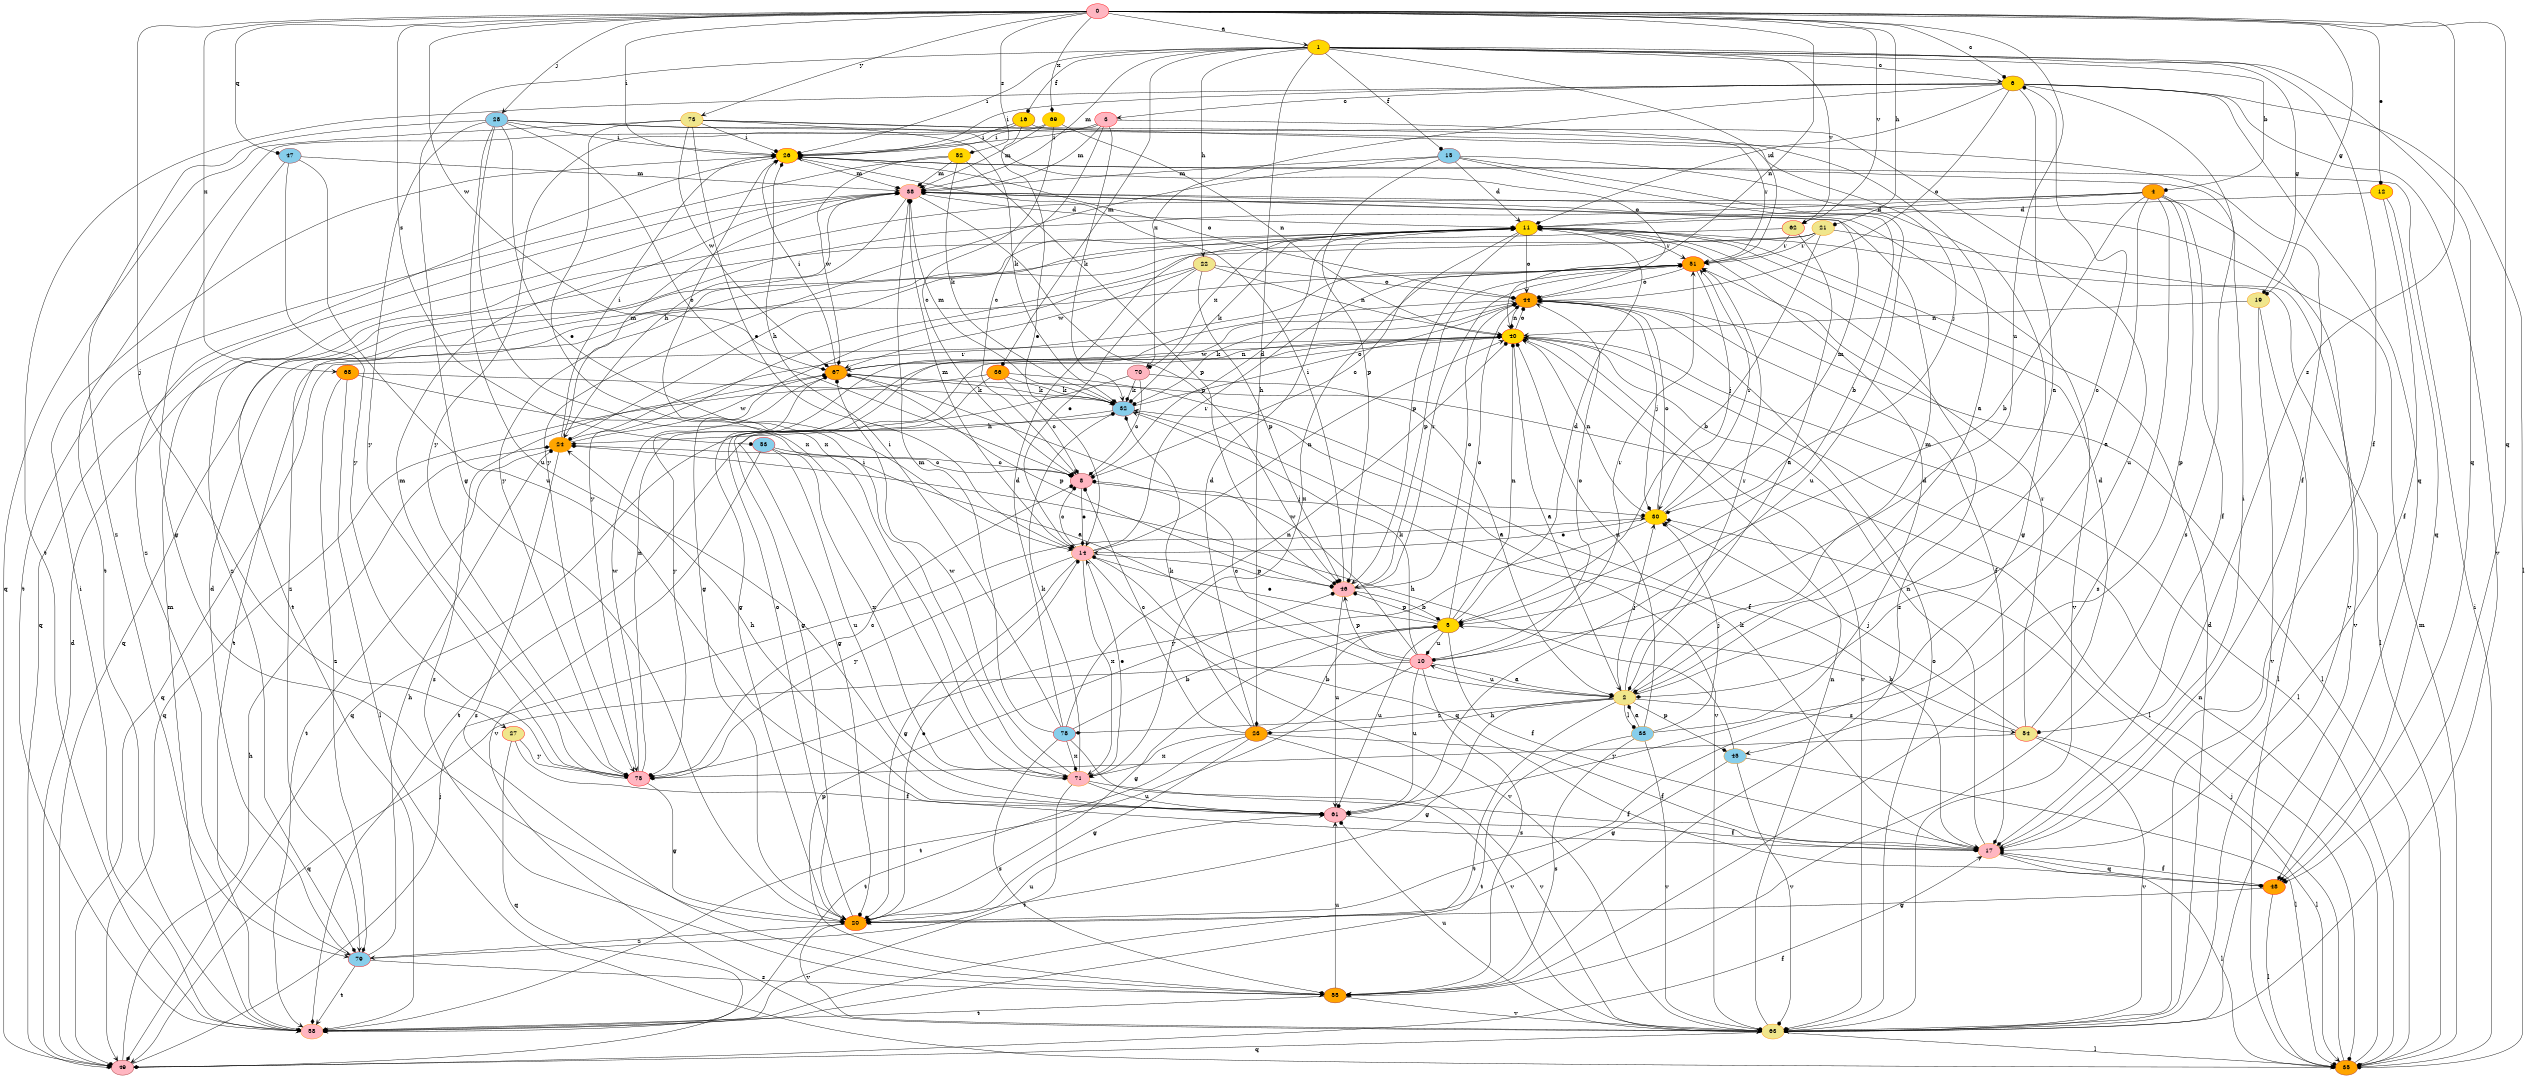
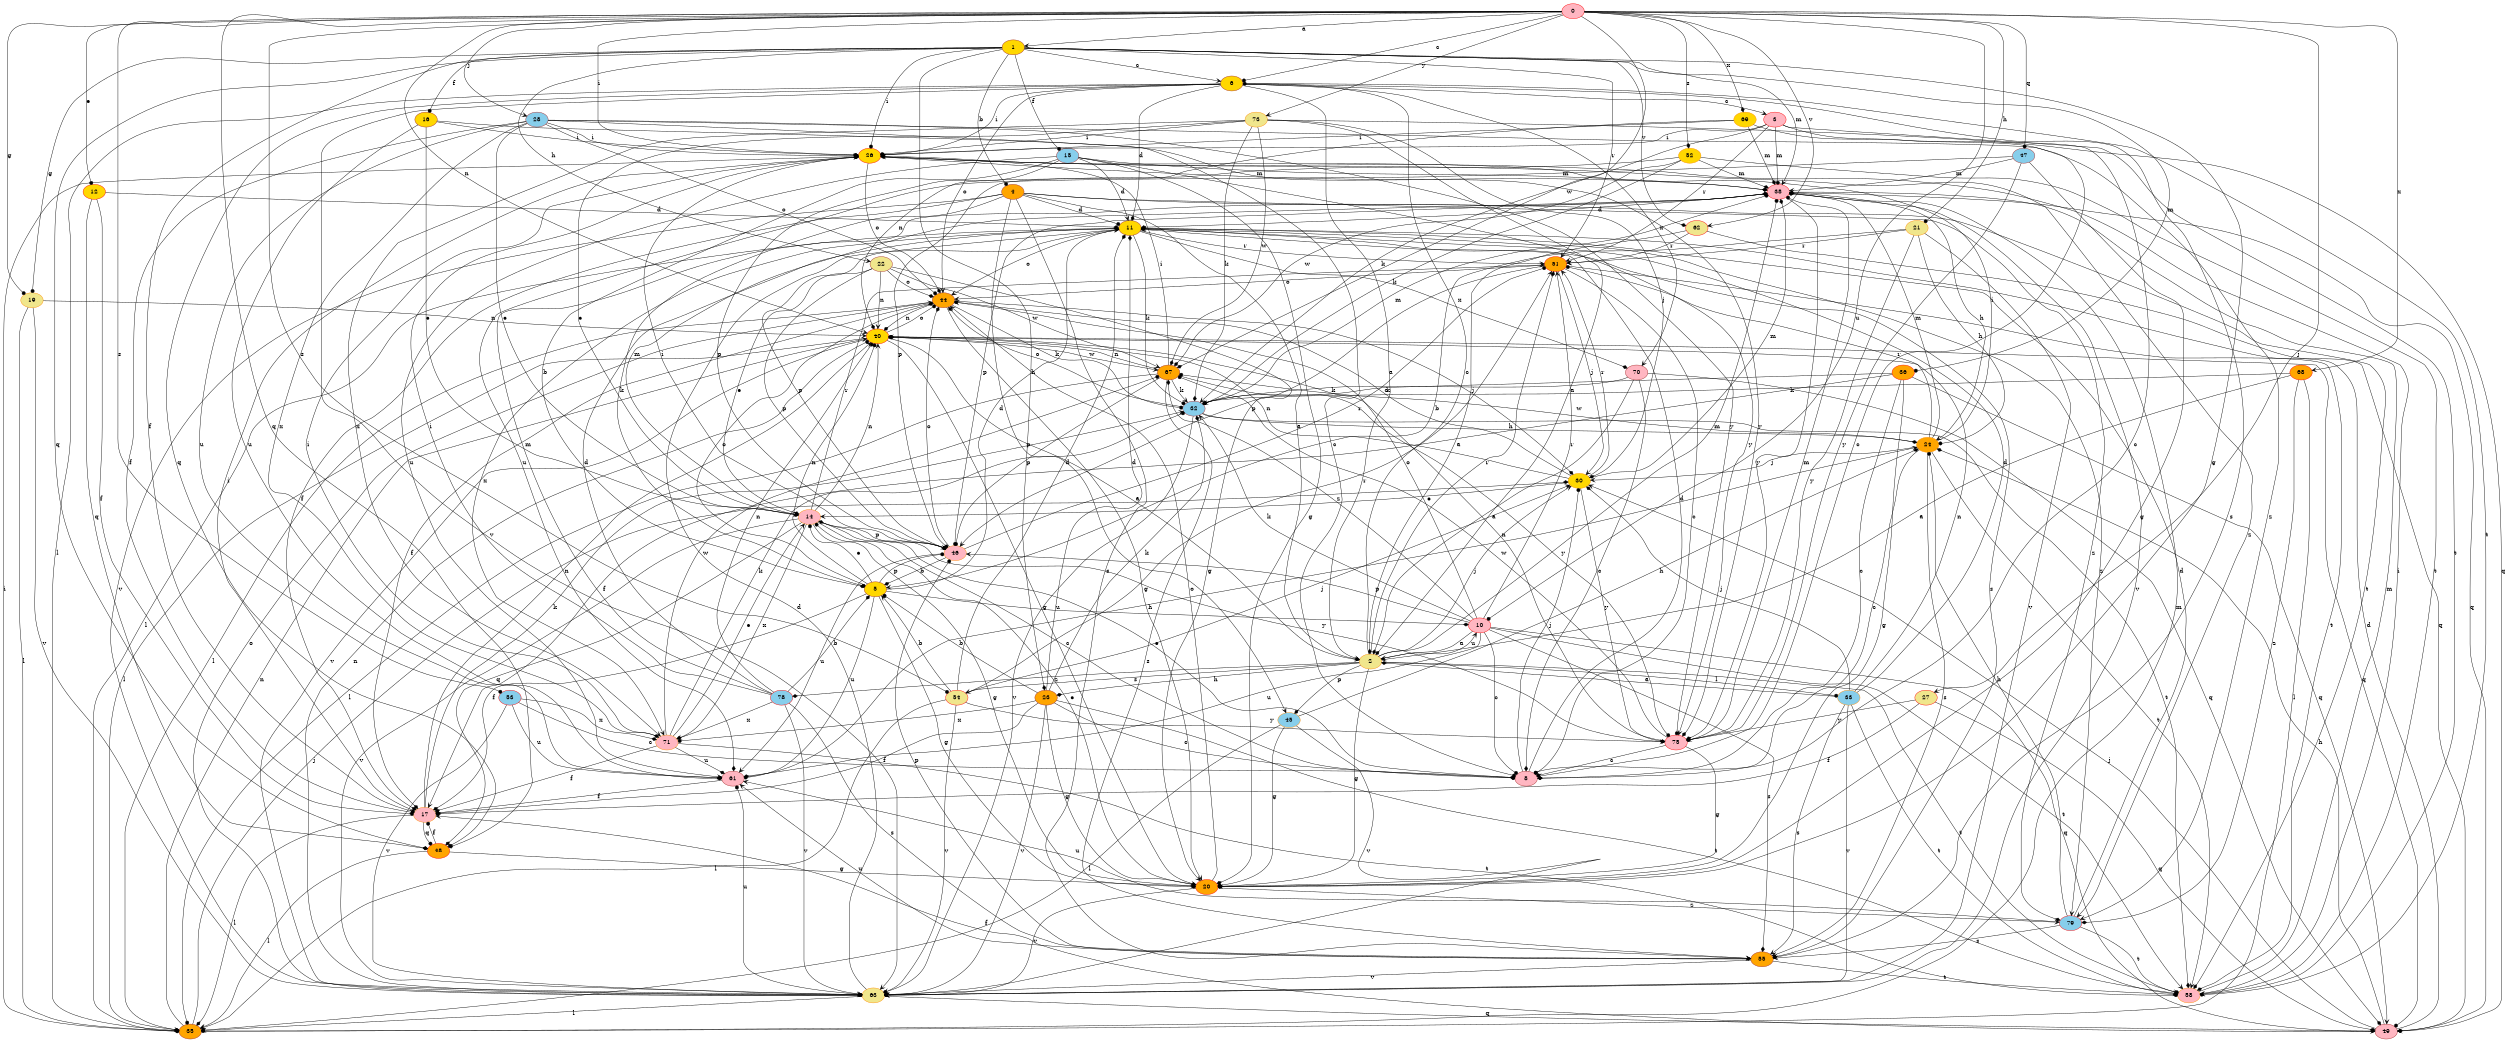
node "38": color darkorange -> red
edge "4" -> "5": label "b" -> "k"
edge "24" -> "30": added, label "j"
edge "10" -> "67": label "w" -> "z"
